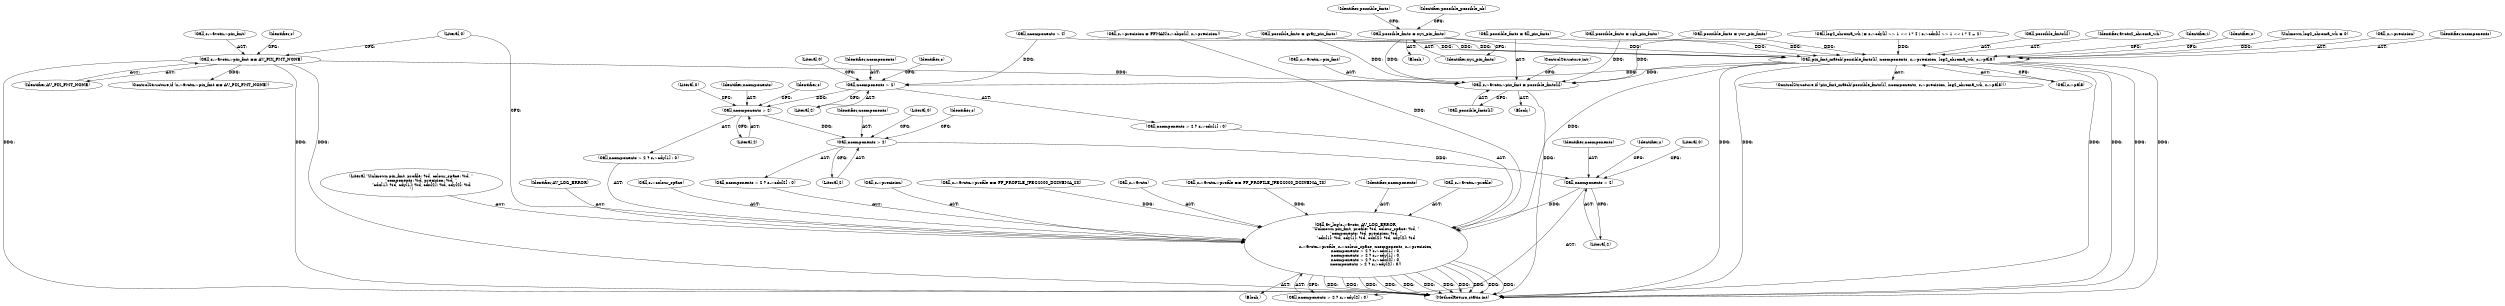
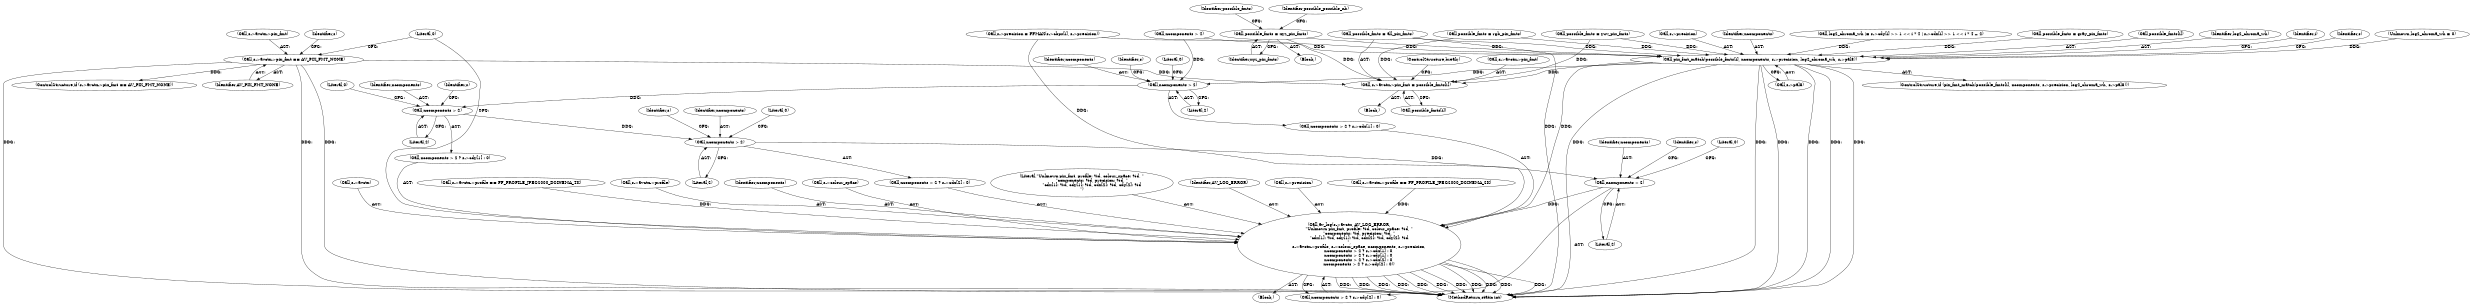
node "(Identifier,avctx2_chroma_wh)": label "(Identifier,avctx2_chroma_wh)" -> "(Identifier,log2_chroma_wh)"
node "(ControlStructure,int;)": label "(ControlStructure,int;)" -> "(ControlStructure,break;)"
edge "(Call,possible_fmts = gray_pix_fmts)" -> "(Call,s->avctx->pix_fmt = possible_fmts[i])": removed, label "DDG:"
edge "(Call,s->avctx->pix_fmt = possible_fmts[i])" -> "(MethodReturn,static int)": now "(Call,possible_fmts = all_pix_fmts)" -> "(MethodReturn,static int)"
